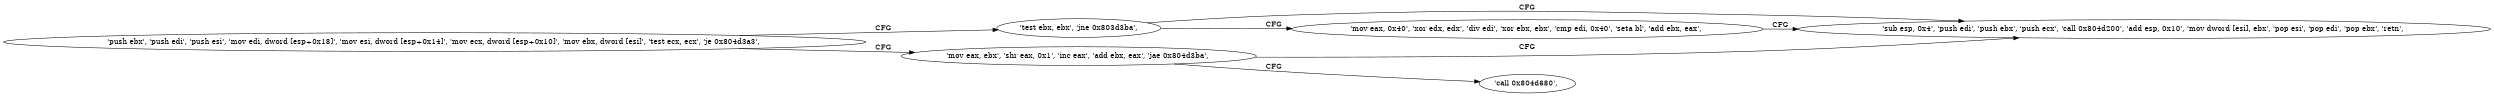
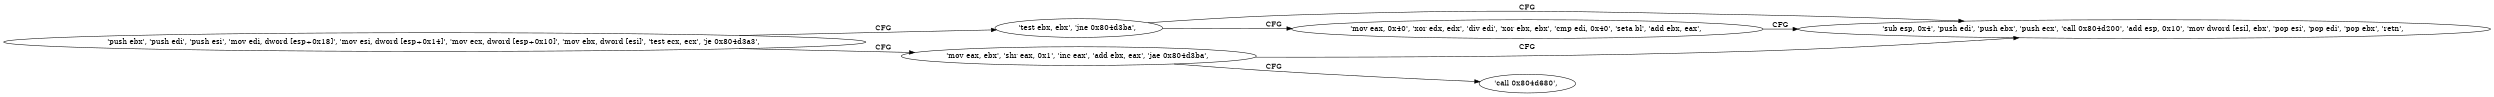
node "'test ebx, ebx', 'jne 0x803d3ba',": label "'test ebx, ebx', 'jne 0x803d3ba'," -> "'test ebx, ebx', 'jne 0x804d3ba',"
